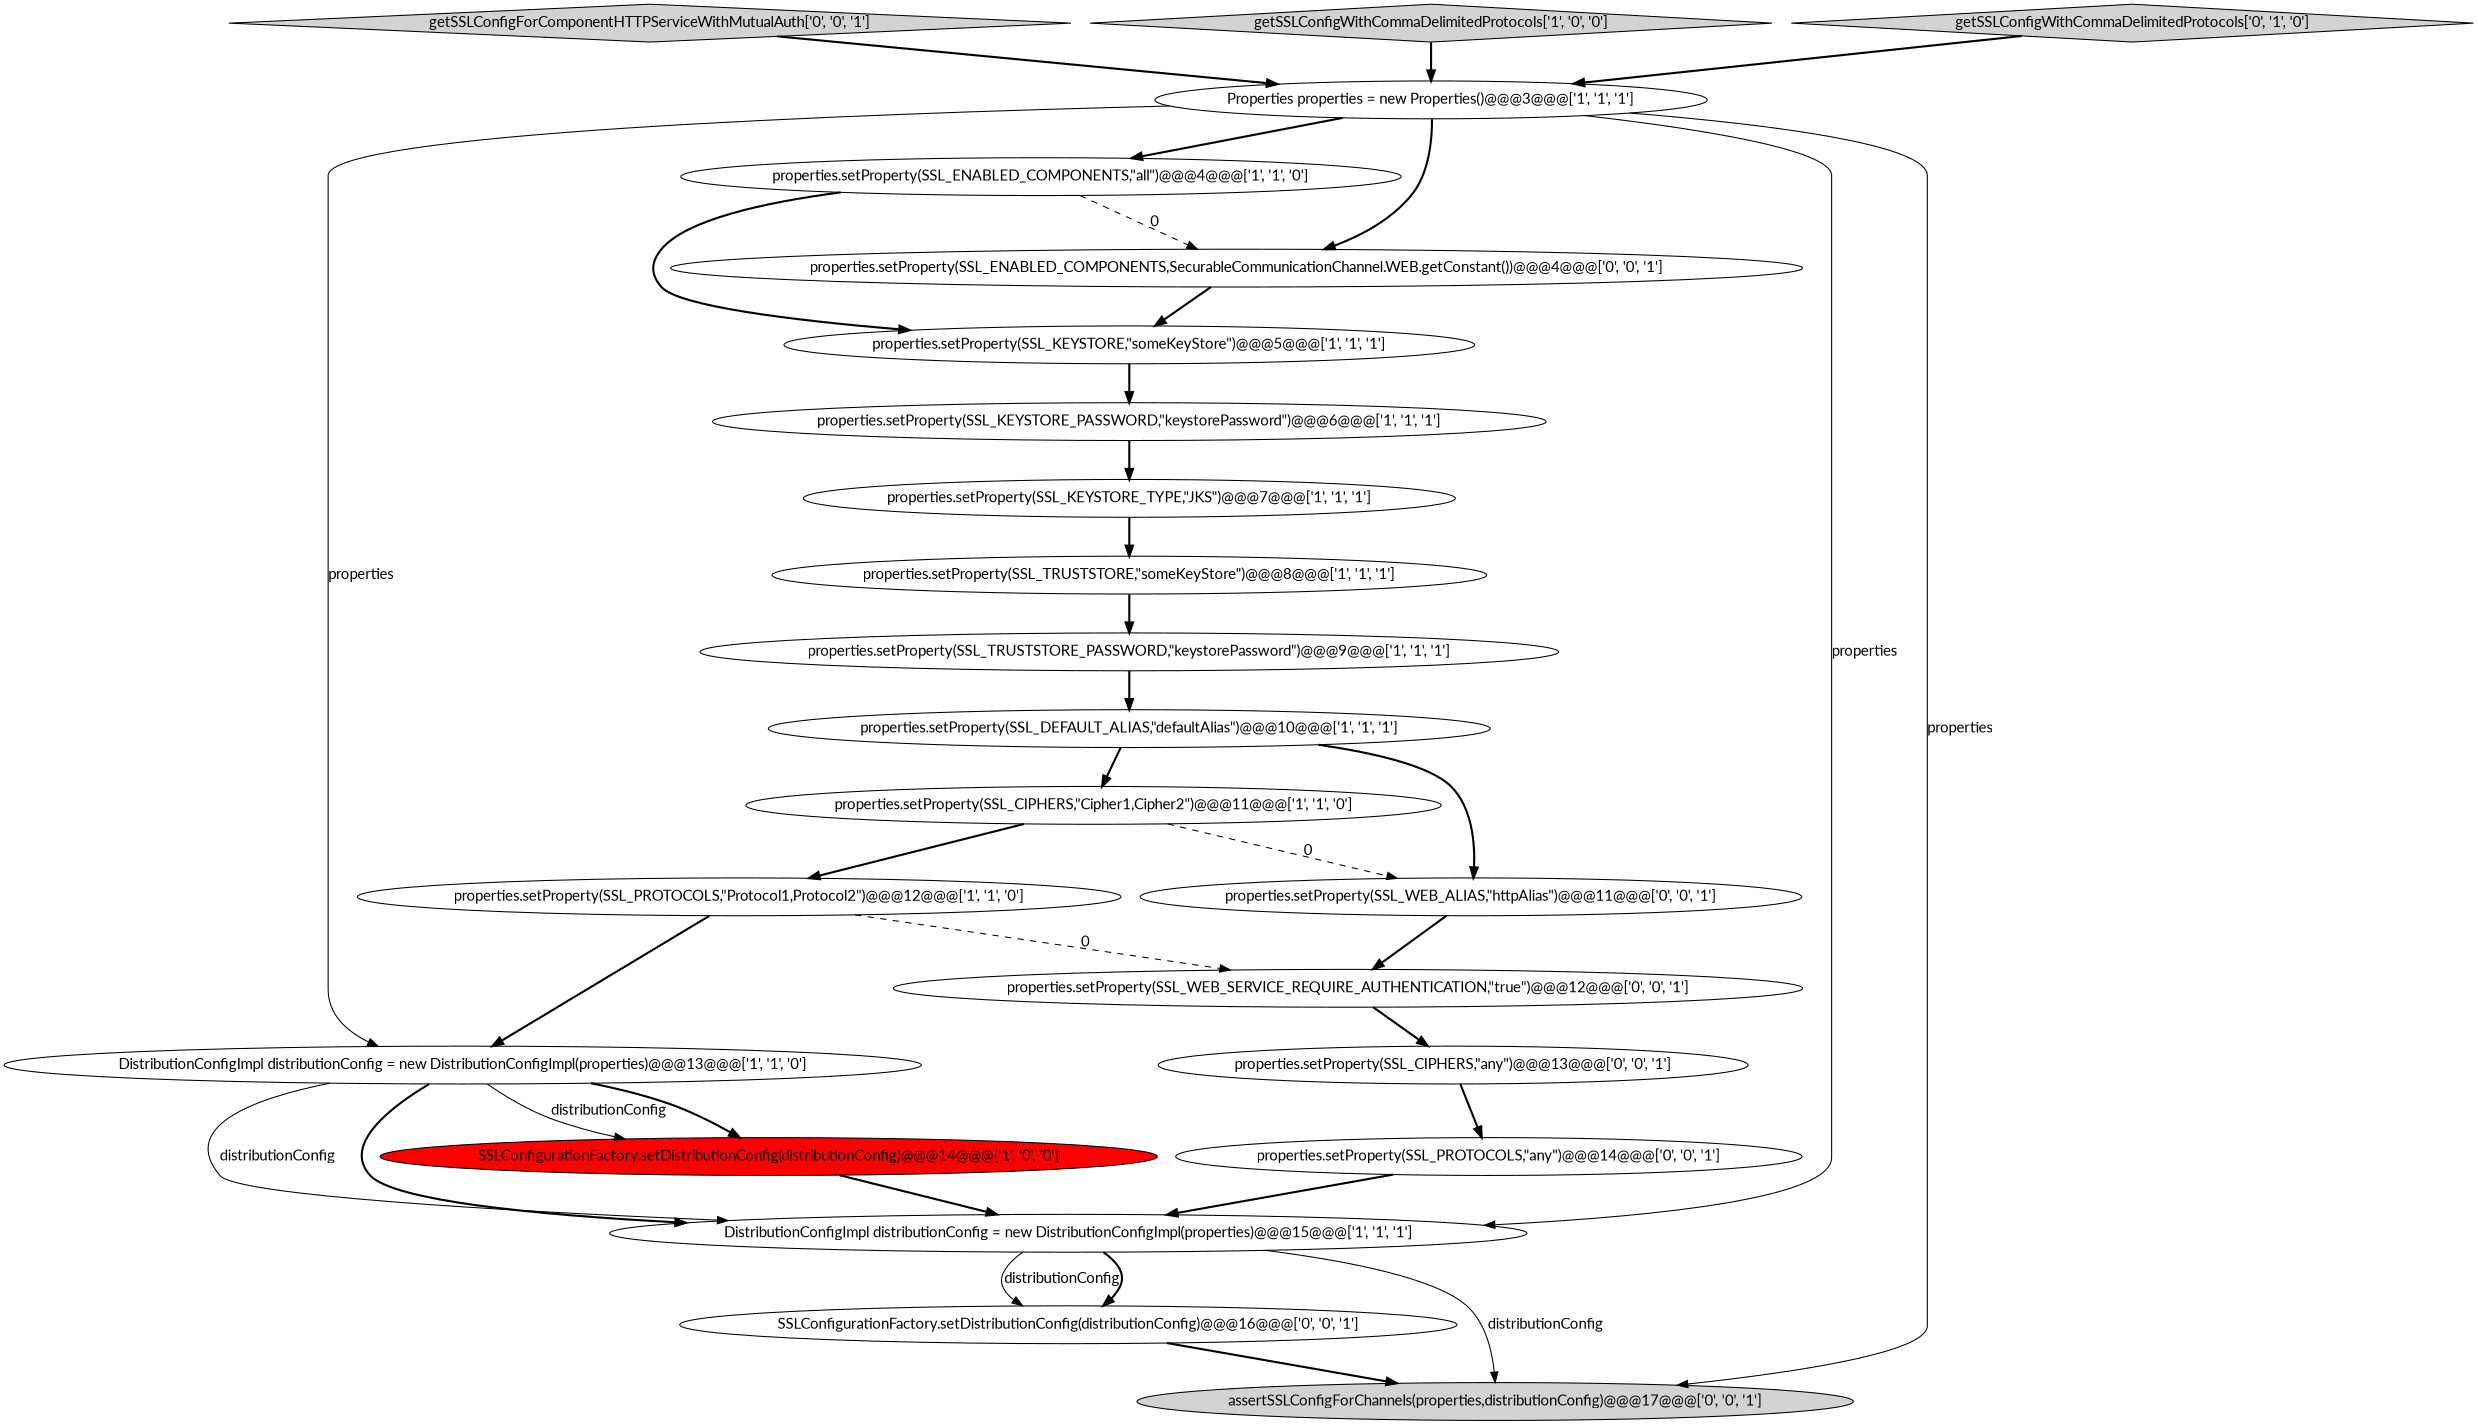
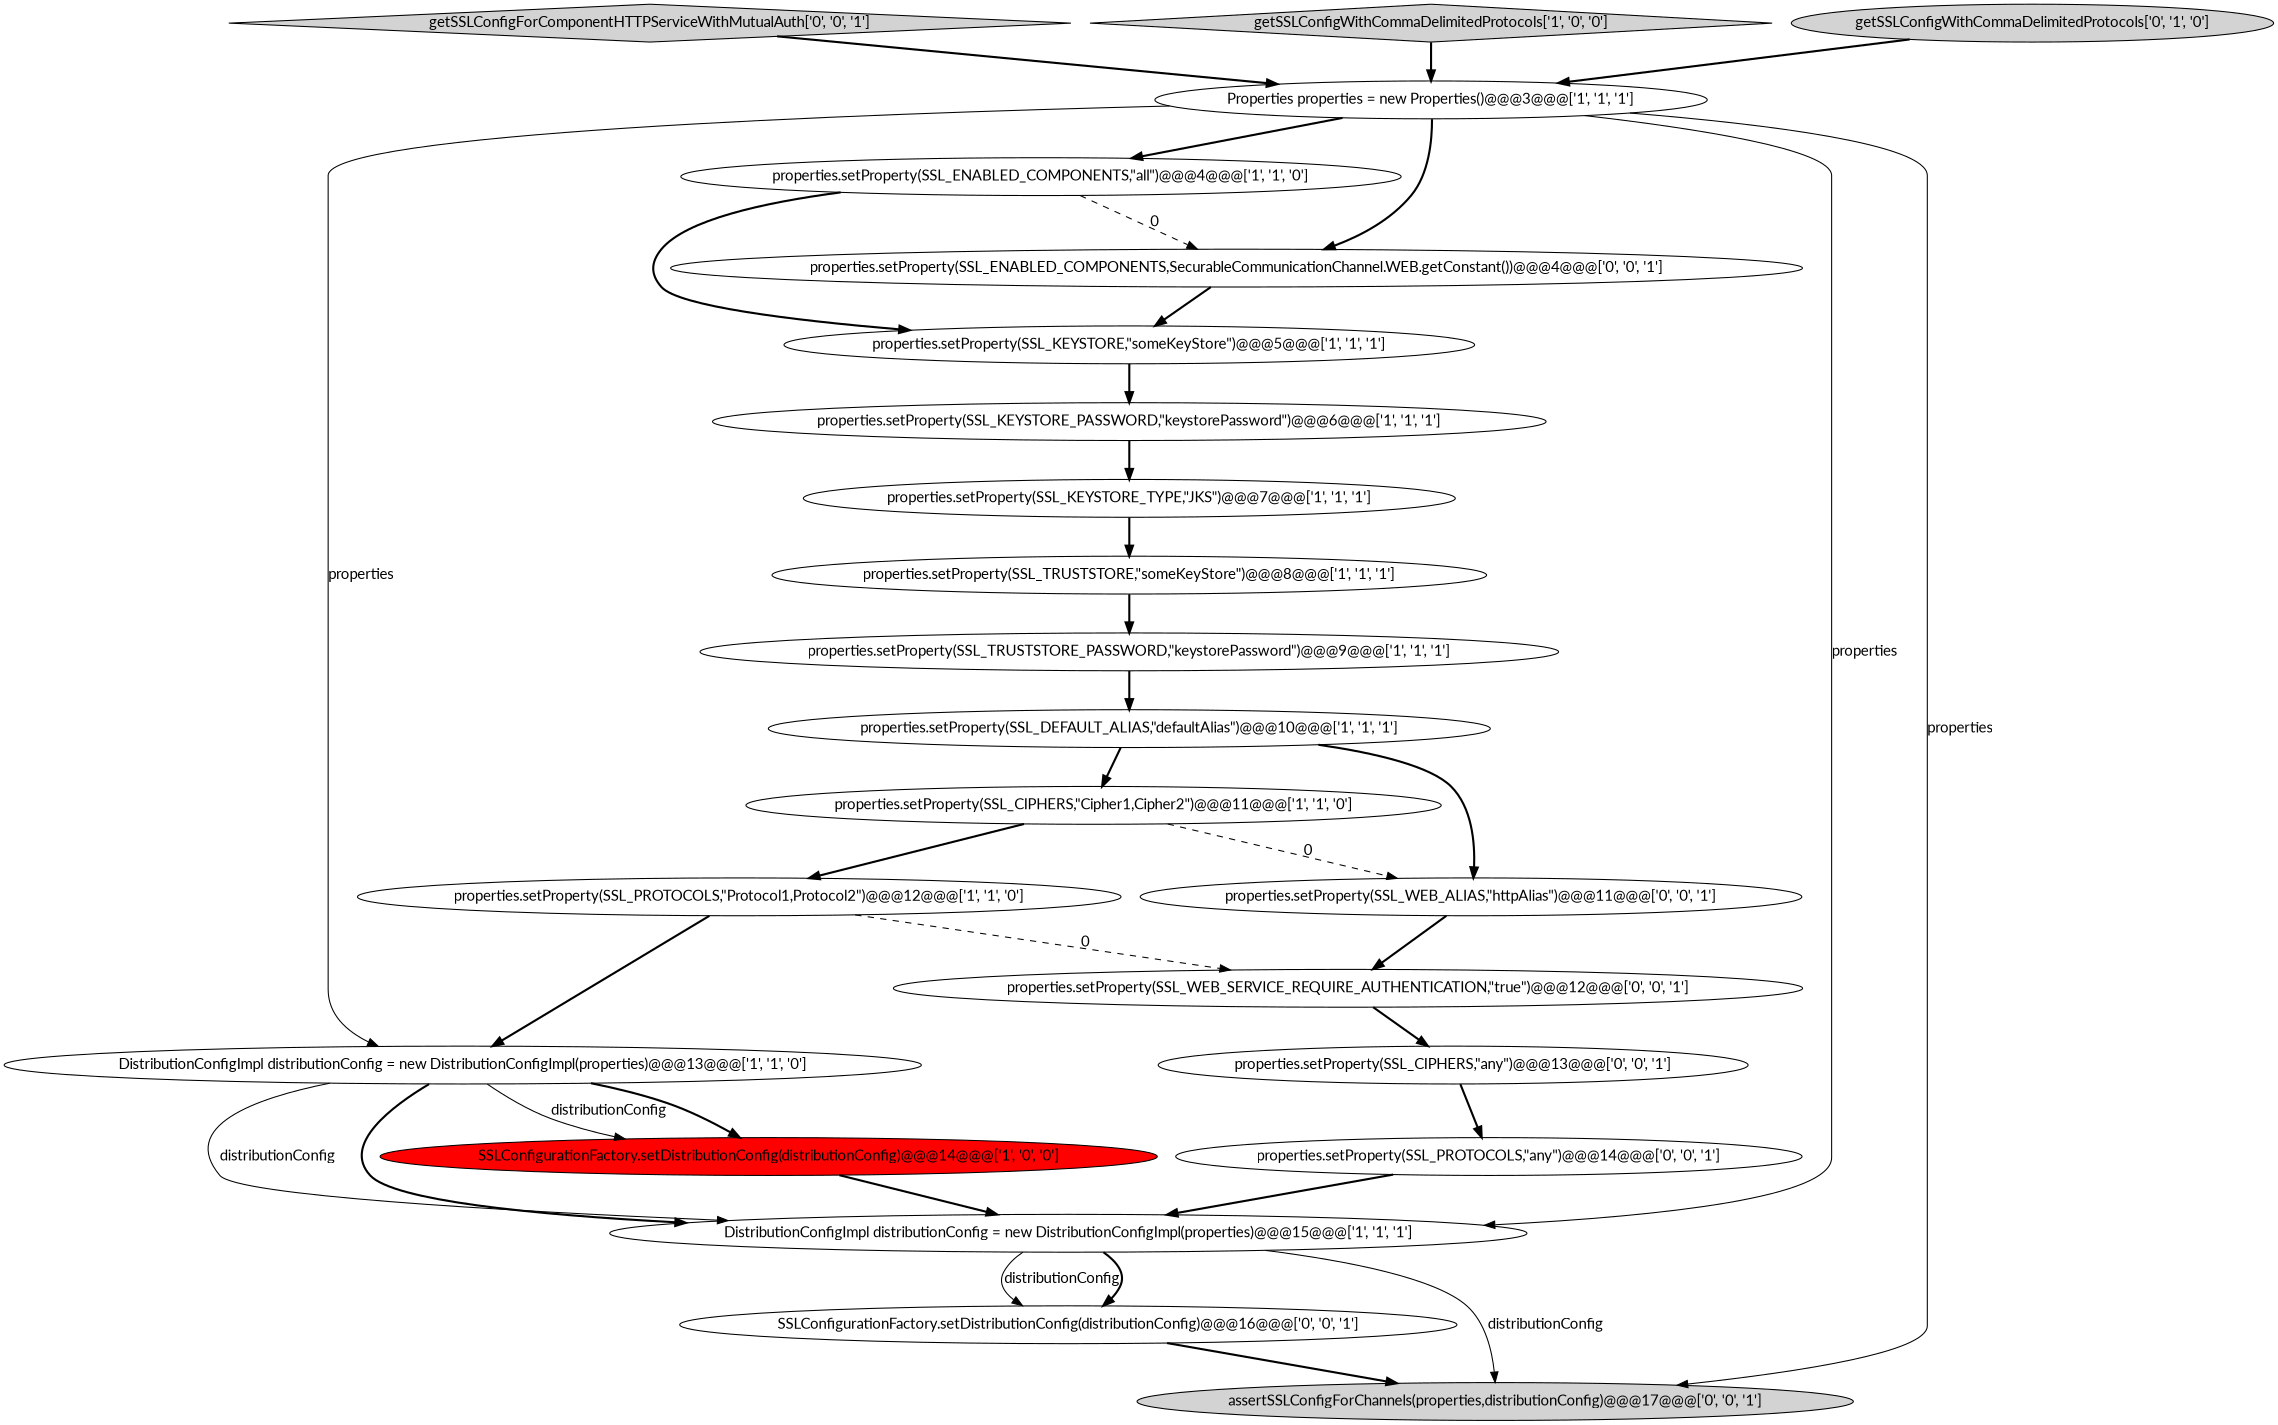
node "getSSLConfigWithCommaDelimitedProtocols['0', '1', '0']": shape diamond -> ellipse
